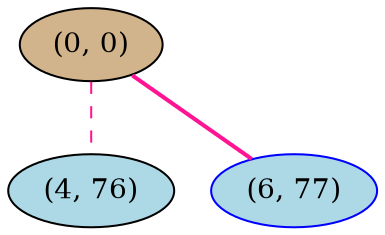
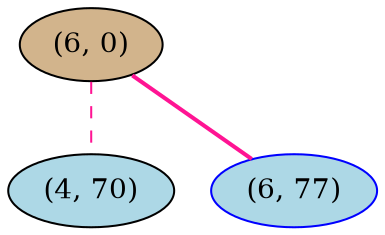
node "(0, 0)": label "(0, 0)" -> "(6, 0)"
node "(4, 76)": label "(4, 76)" -> "(4, 70)"
